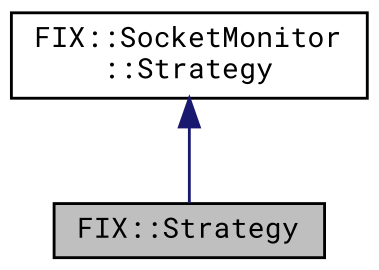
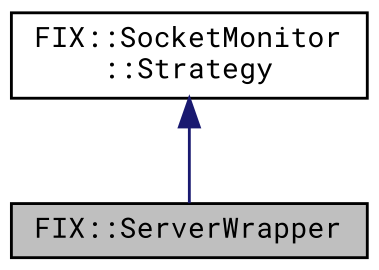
node "FIX::Strategy": label "FIX::Strategy" -> "FIX::ServerWrapper"
